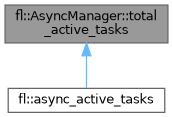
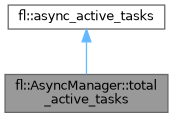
edge "fl::async_active_tasks" -> "fl::AsyncManager::total _active_tasks": reversed
